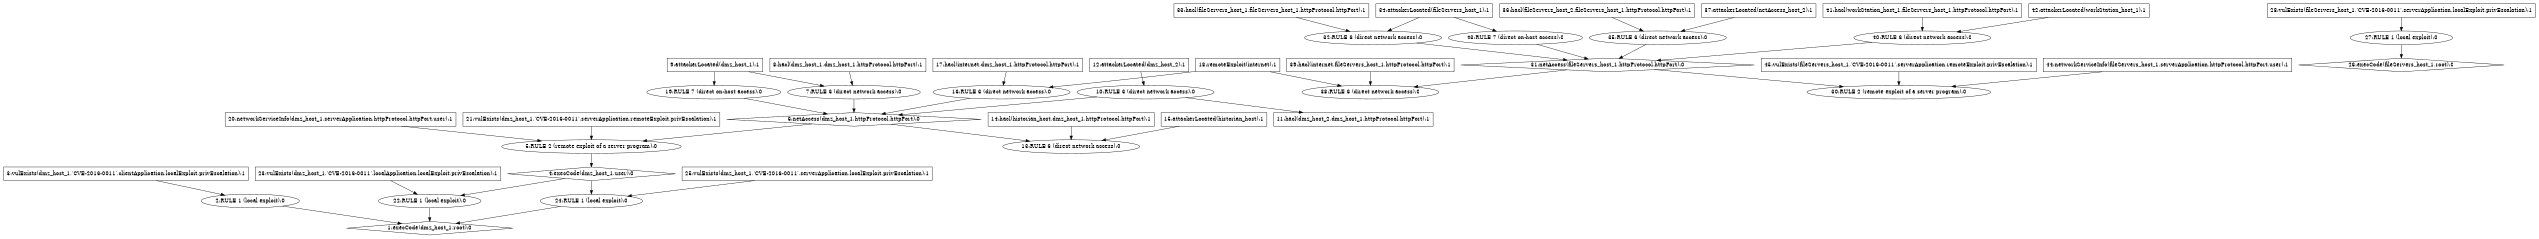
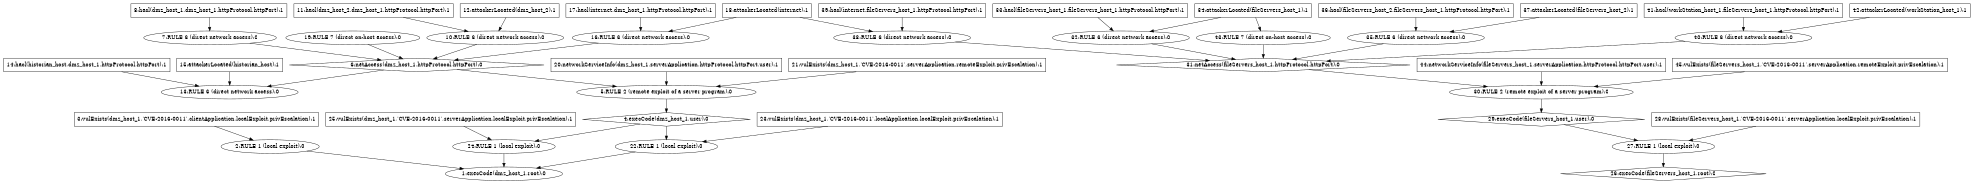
node "37:attackerLocated(netAccess_host_2):1": label "37:attackerLocated(netAccess_host_2):1" -> "37:attackerLocated(fileServers_host_2):1"
node "9:attackerLocated(dmz_host_1):1": removed
node "18:remoteExploit(internet):1": label "18:remoteExploit(internet):1" -> "18:attackerLocated(internet):1"
edge "31:netAccess(fileServers_host_1,httpProtocol,httpPort):0" -> "38:RULE 6 (direct network access):0": reversed
edge "10:RULE 6 (direct network access):0" -> "11:hacl(dmz_host_2,dmz_host_1,httpProtocol,httpPort):1": reversed
node "29:execCode(fileServers_host_1,user):0": added
node "1:execCode(dmz_host_1,root):0": shape diamond -> ellipse
